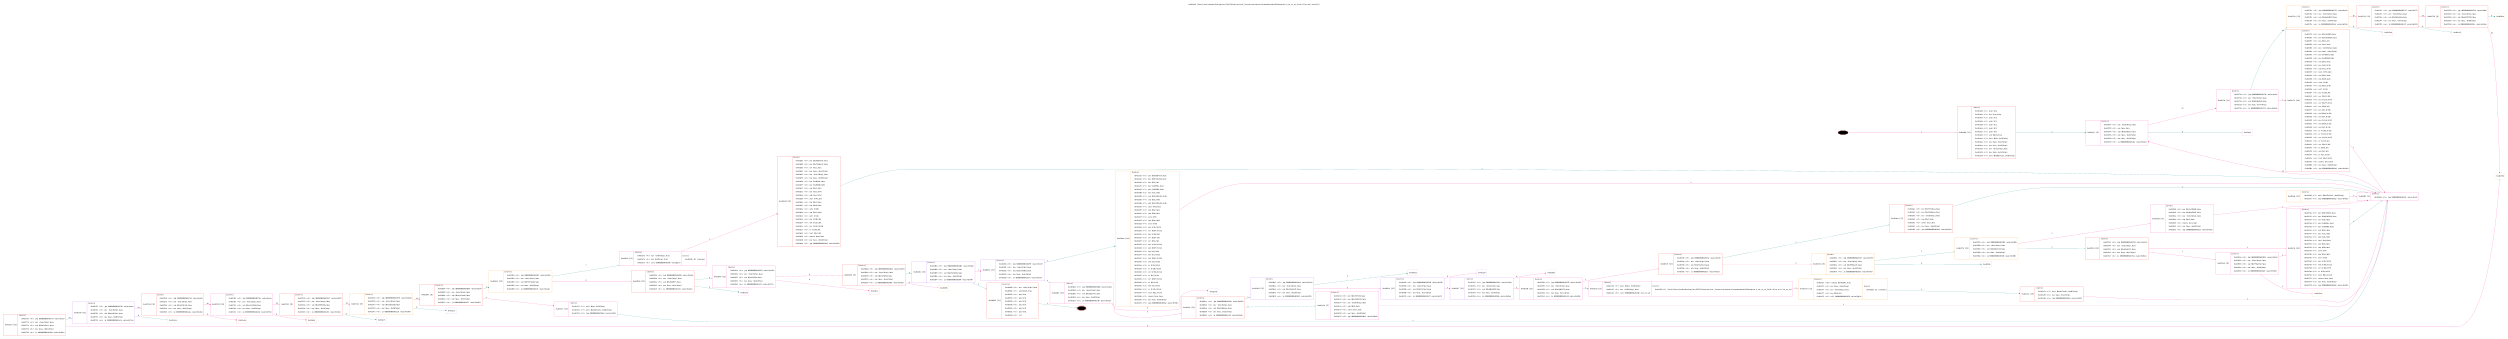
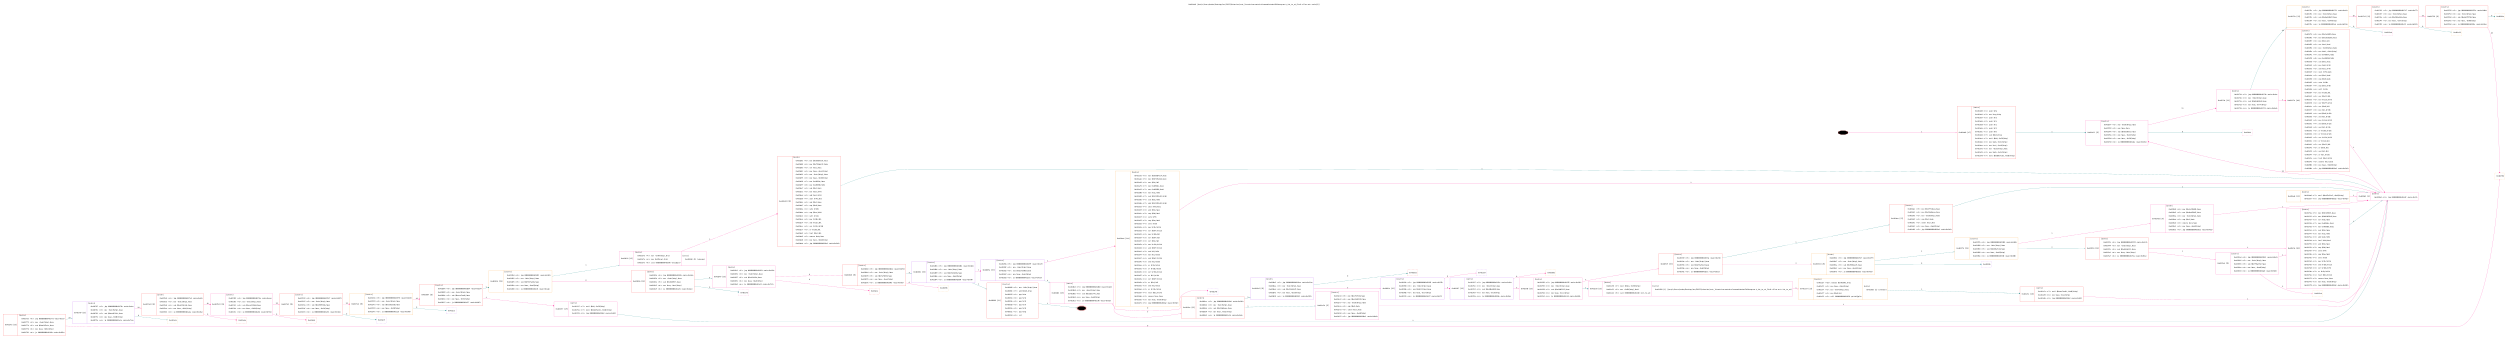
edge "0x40189a [25]" -> "0x401ae6 [144]": color teal -> deeppink
